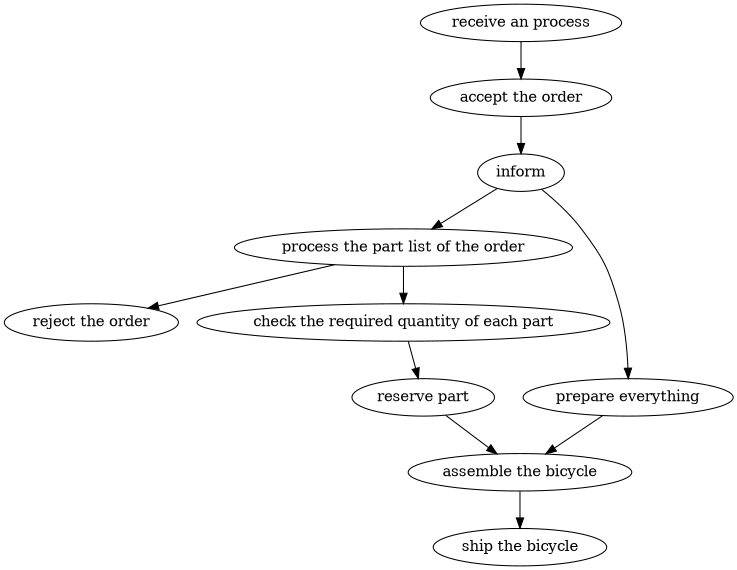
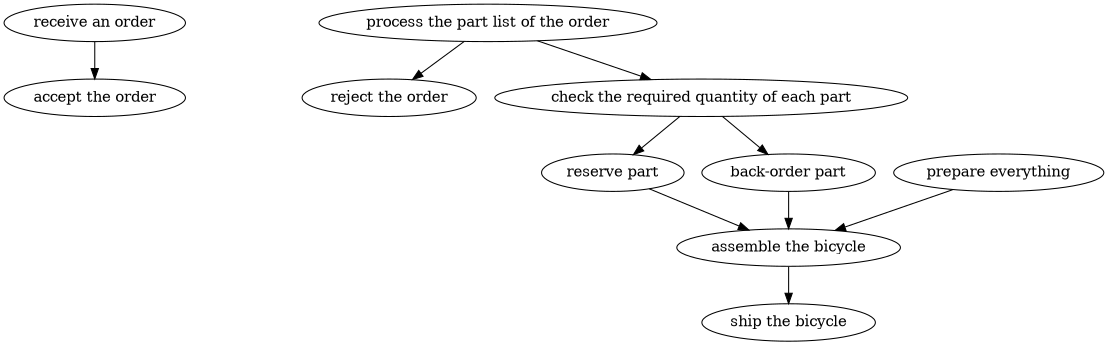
node "receive an process": label "receive an process" -> "receive an order"
node "inform": removed
node "back-order part": added
